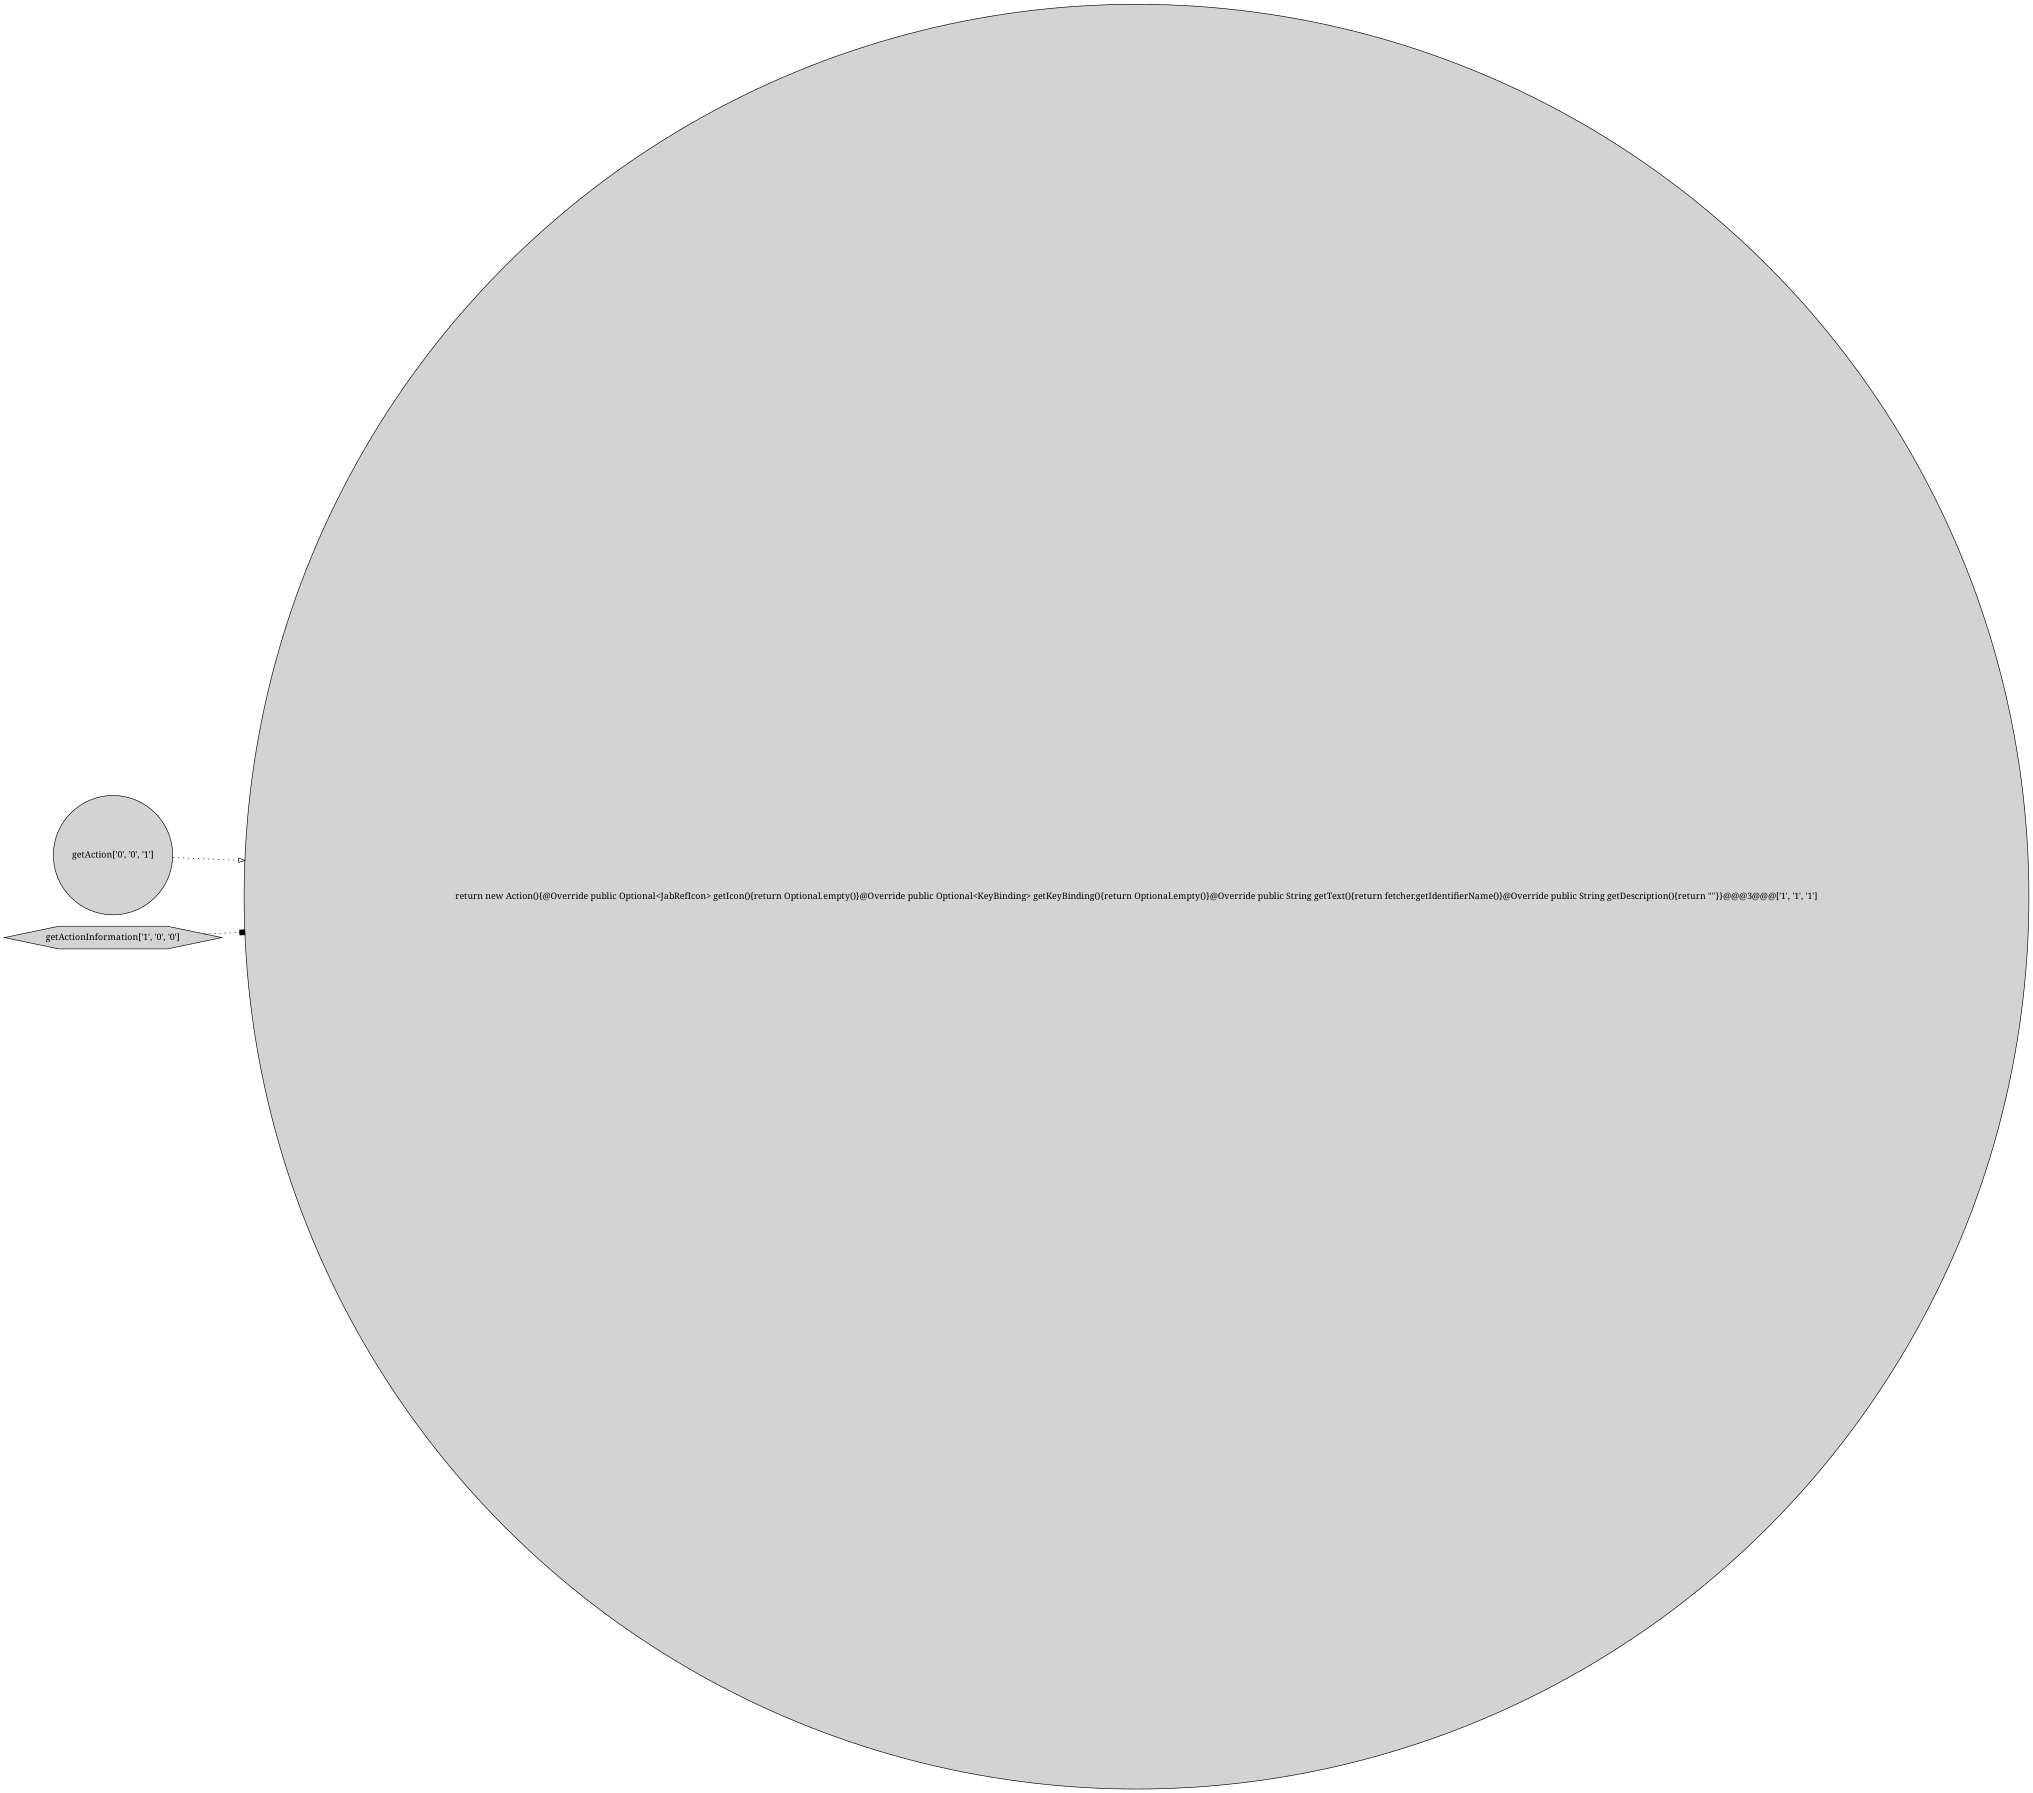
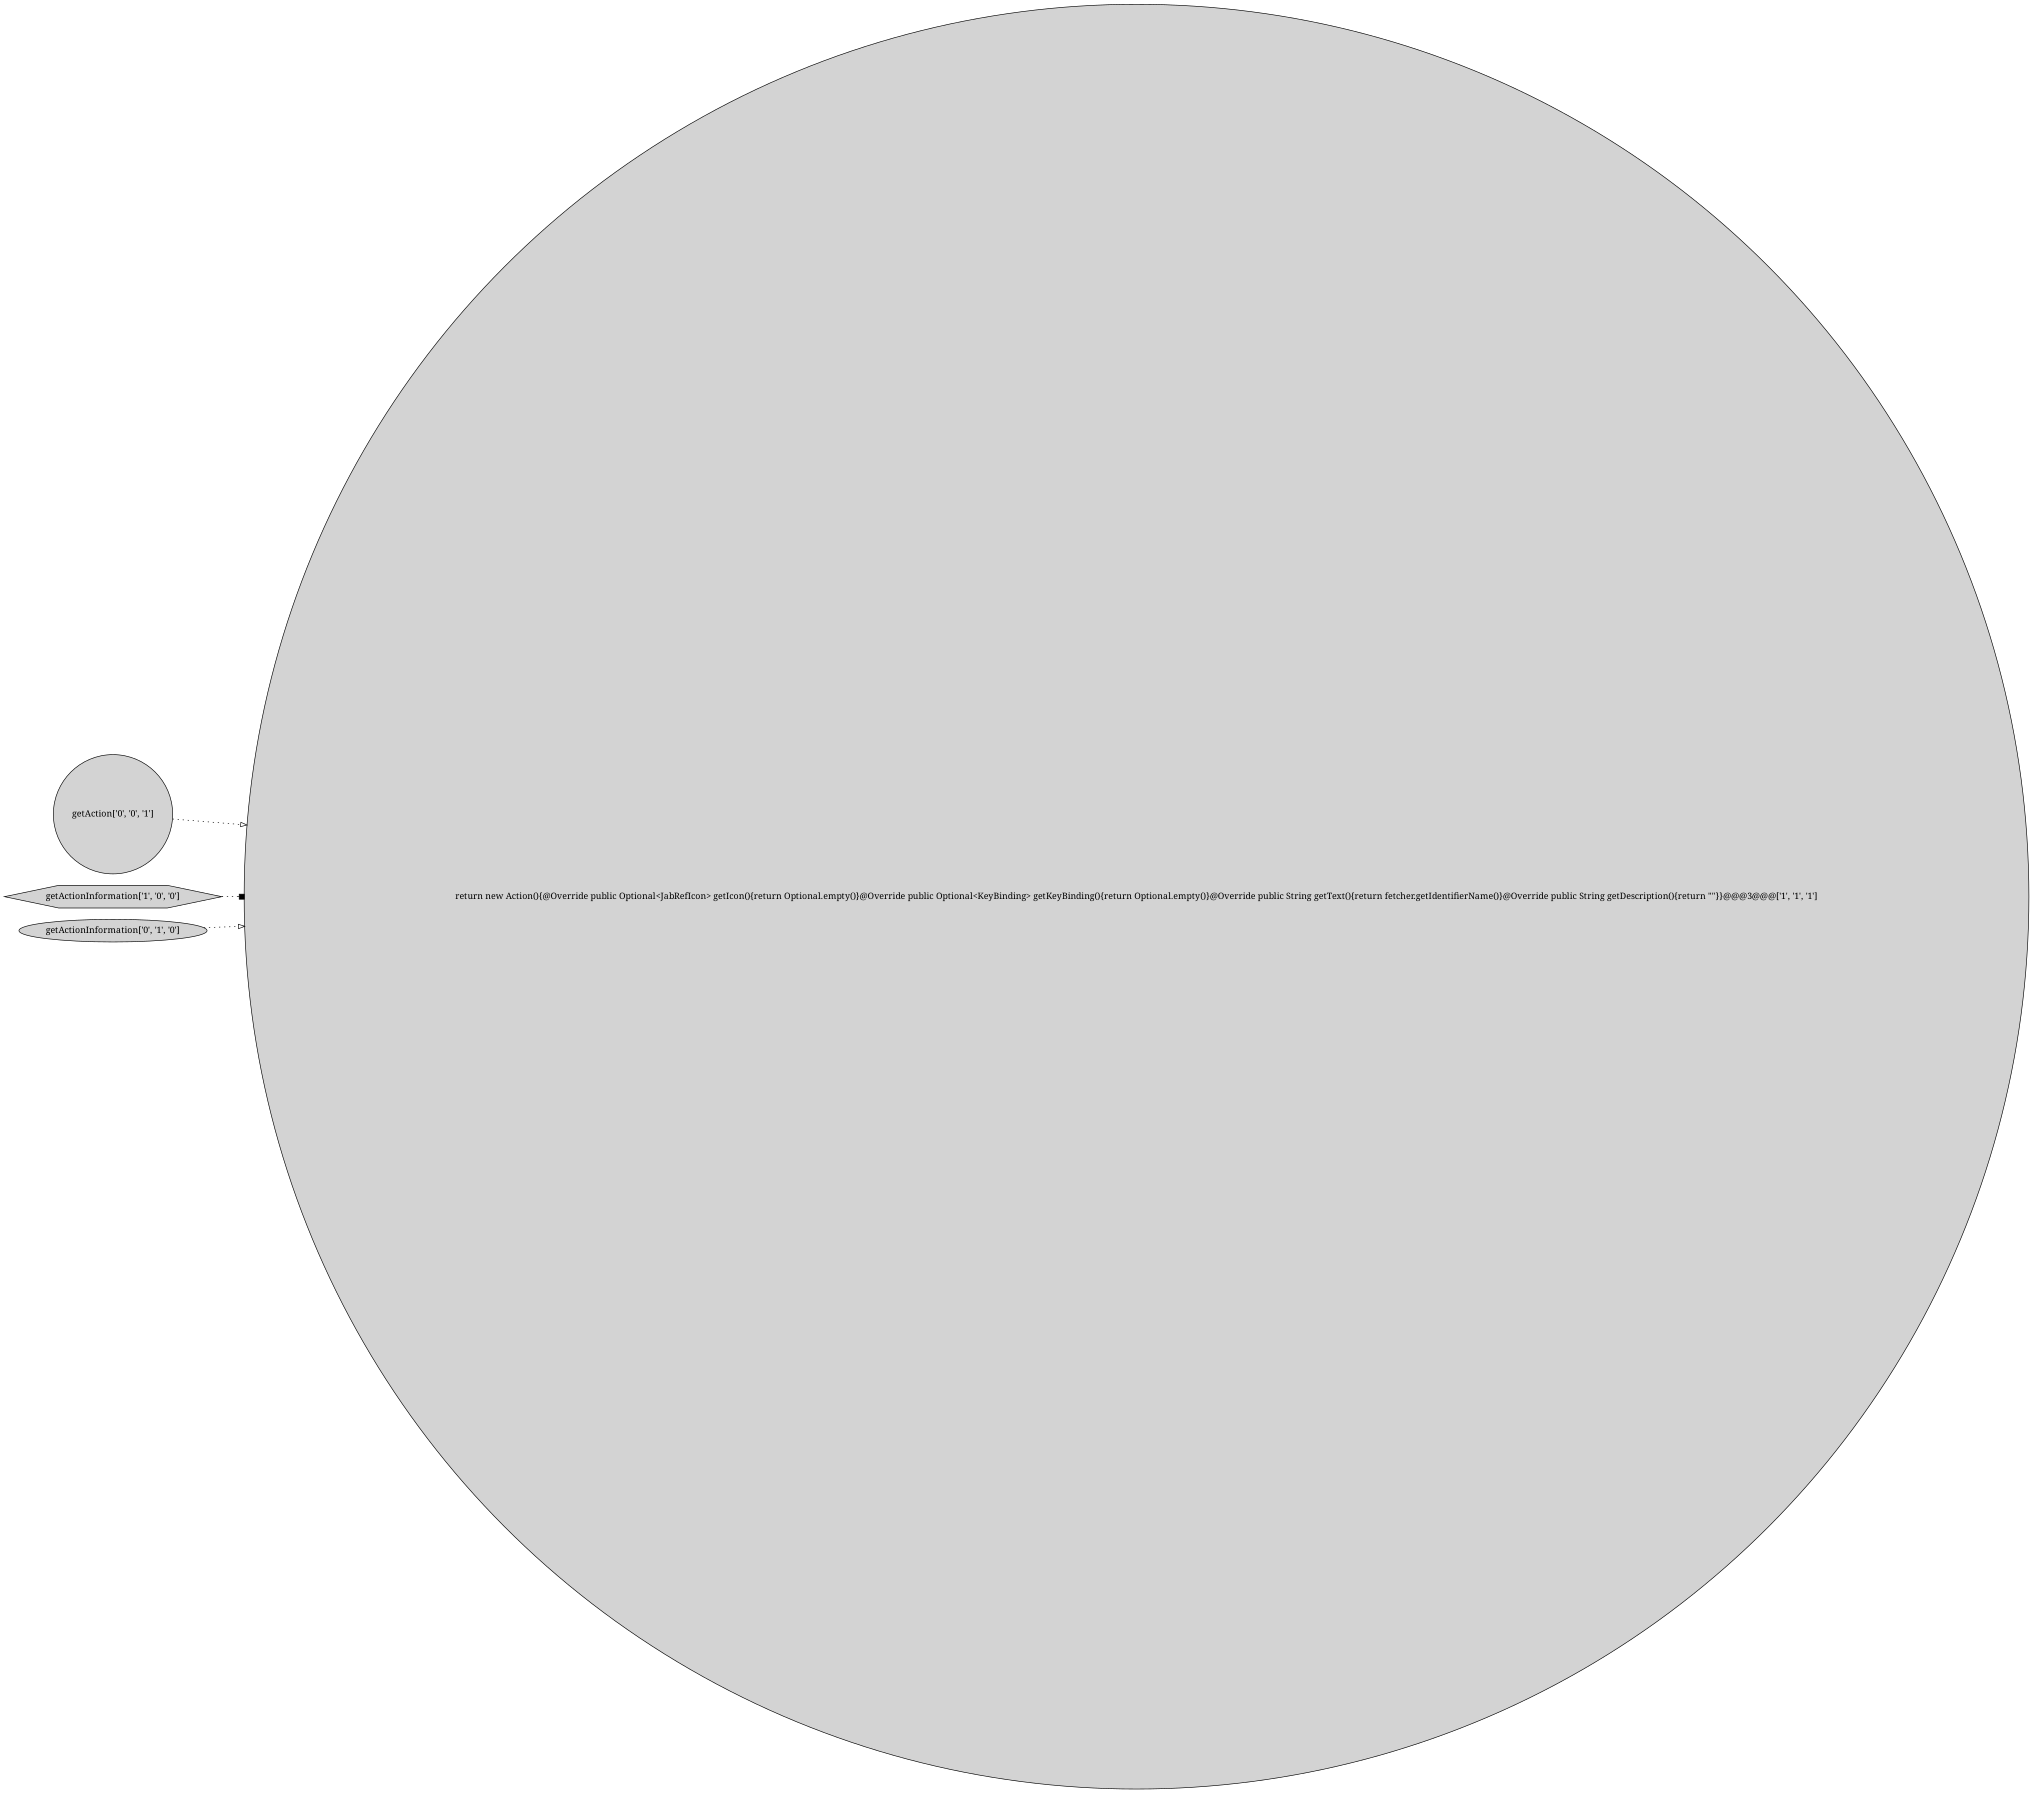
node "getActionInformation['0', '1', '0']": added
